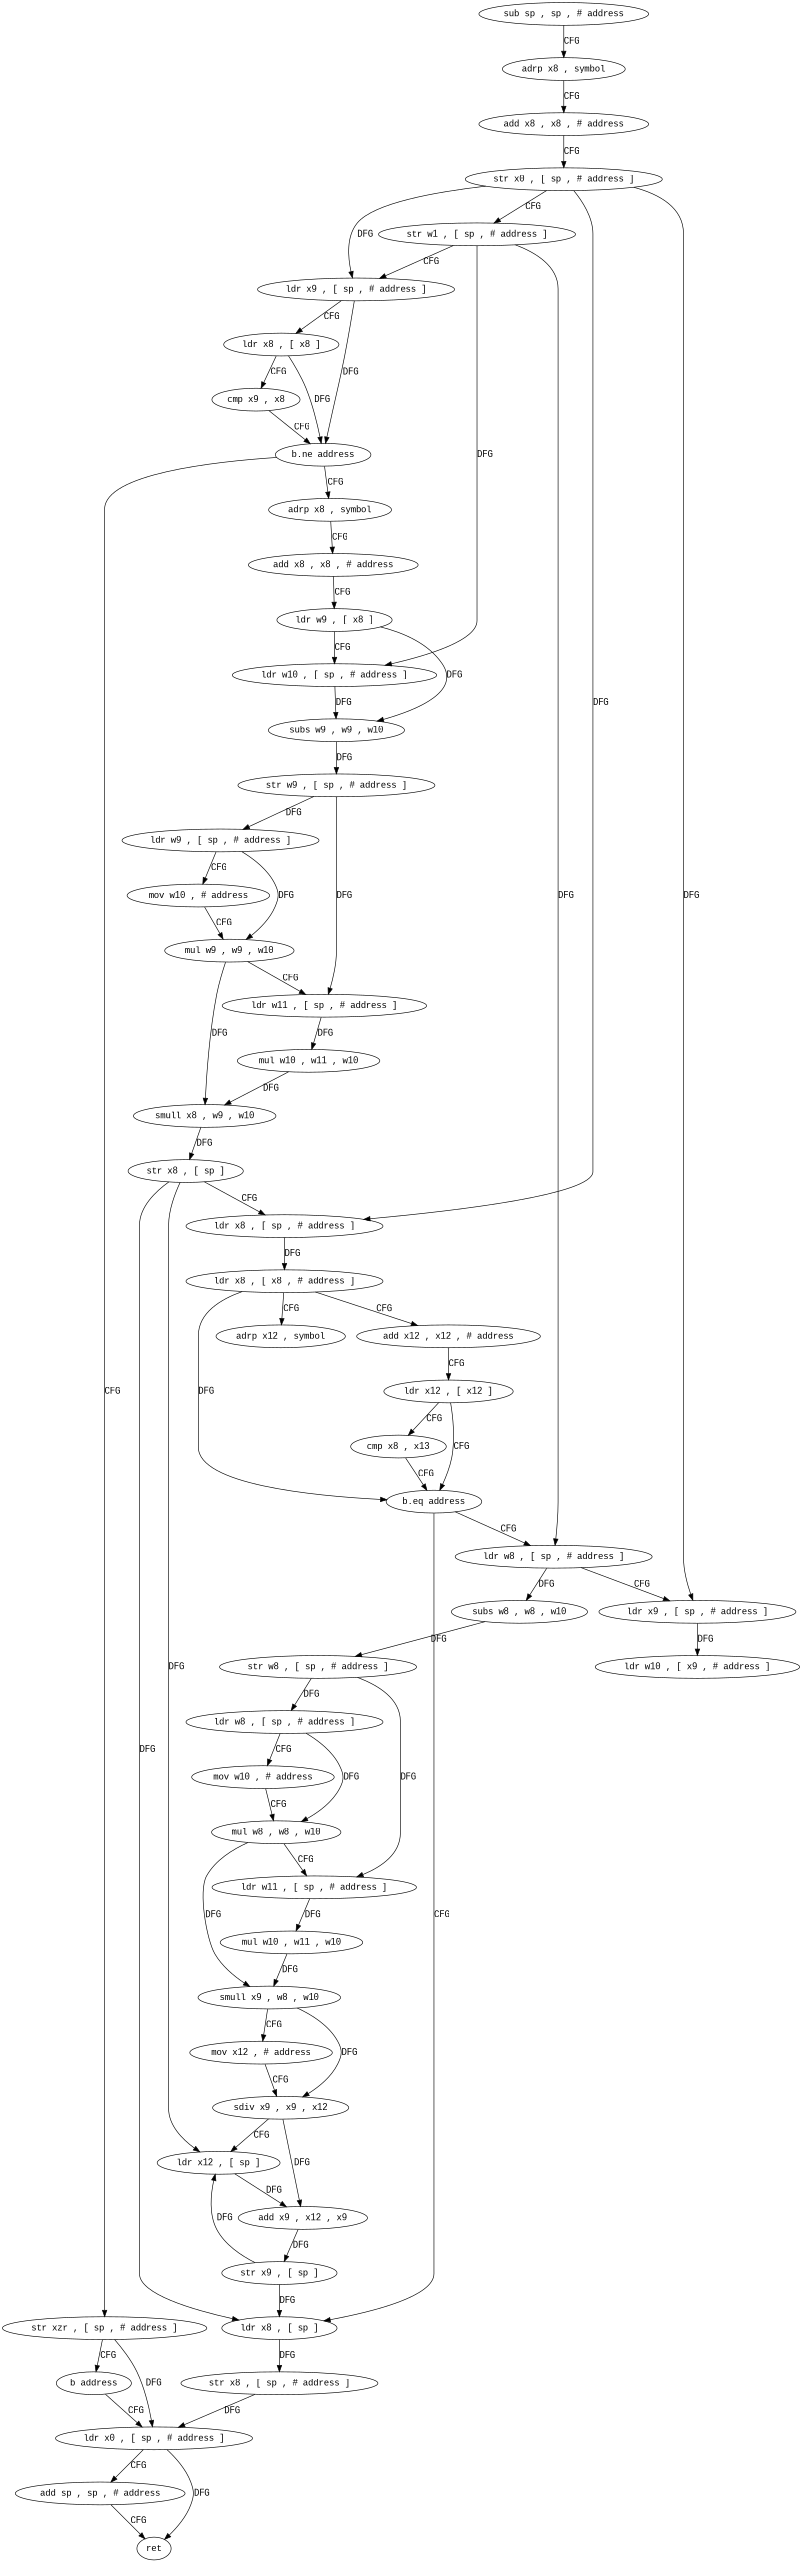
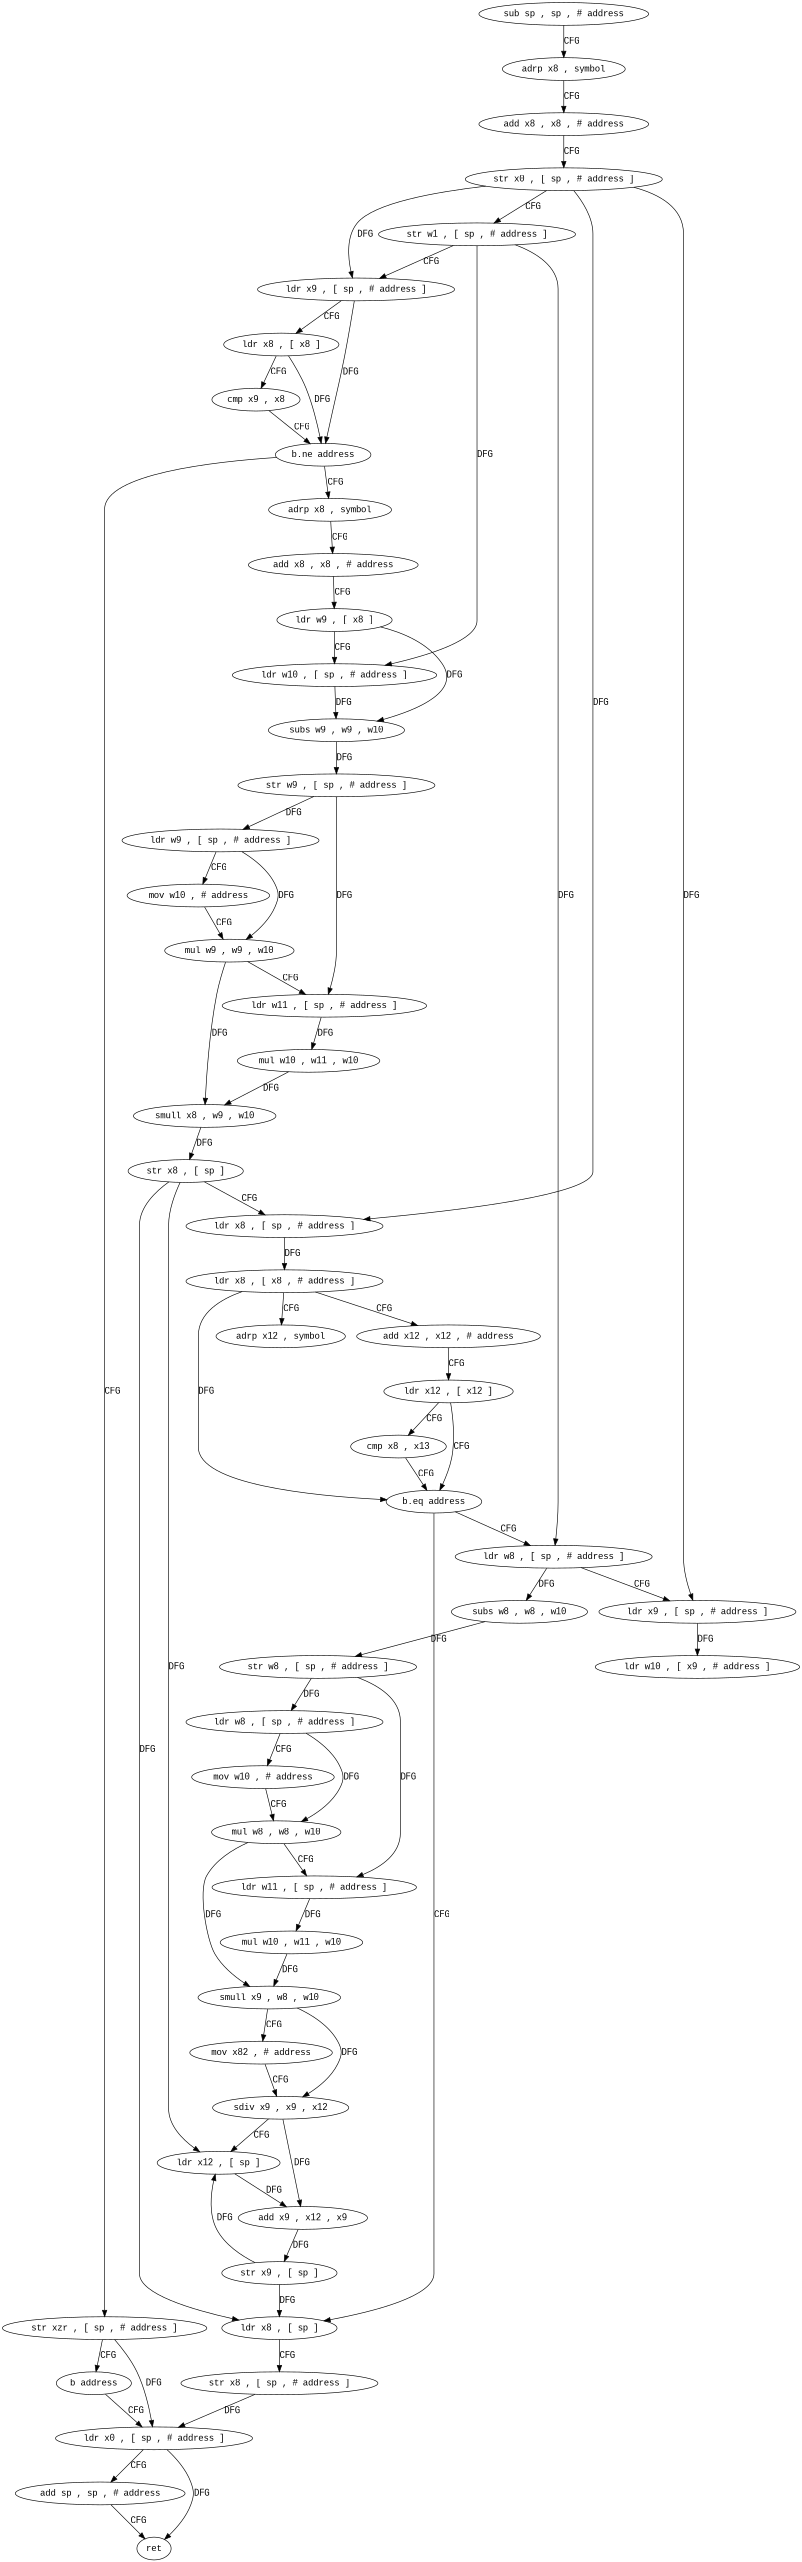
node "mov x12 , # address": label "mov x12 , # address" -> "mov x82 , # address"
edge "ldr x8 , [ sp ]" -> "str x8 , [ sp , # address ]": label "DFG" -> "CFG"
